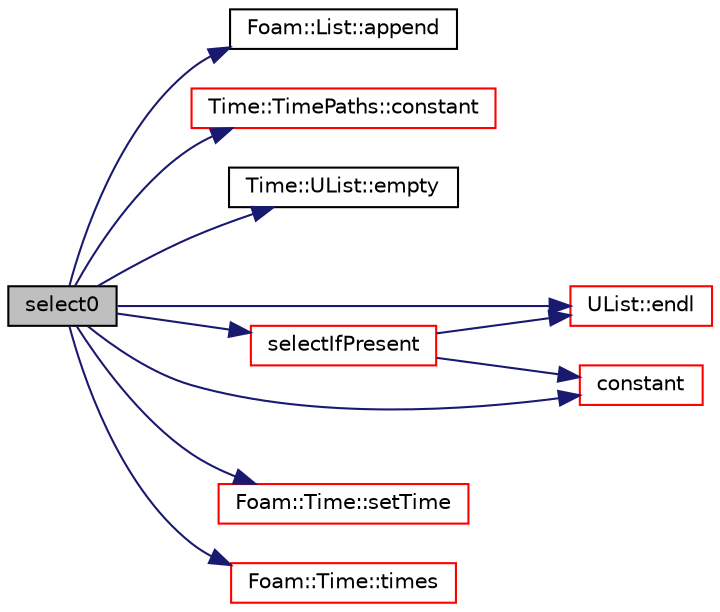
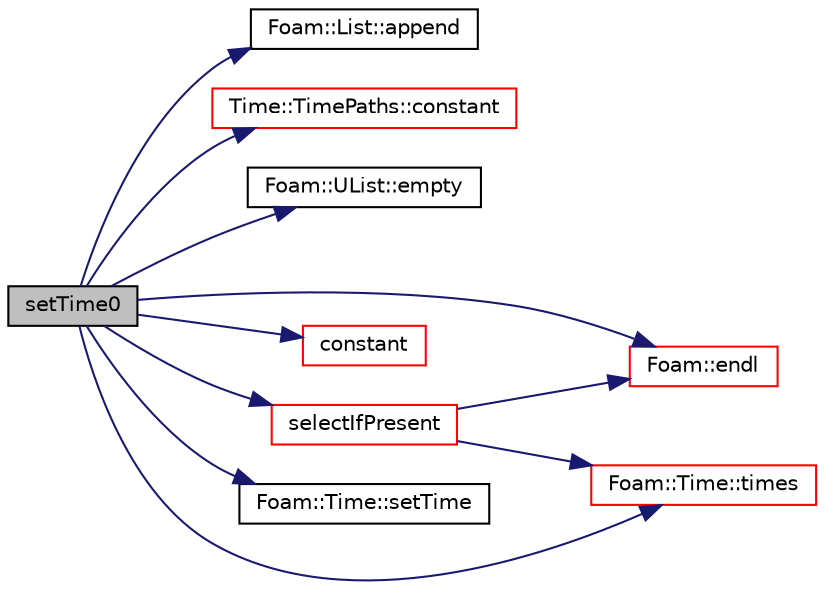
node "Time::UList::empty": label "Time::UList::empty" -> "Foam::UList::empty"
node "select0": label "select0" -> "setTime0"
node "UList::endl": label "UList::endl" -> "Foam::endl"
edge "selectIfPresent" -> "constant": now "selectIfPresent" -> "Foam::Time::times"
node "Foam::Time::setTime": color red -> black
